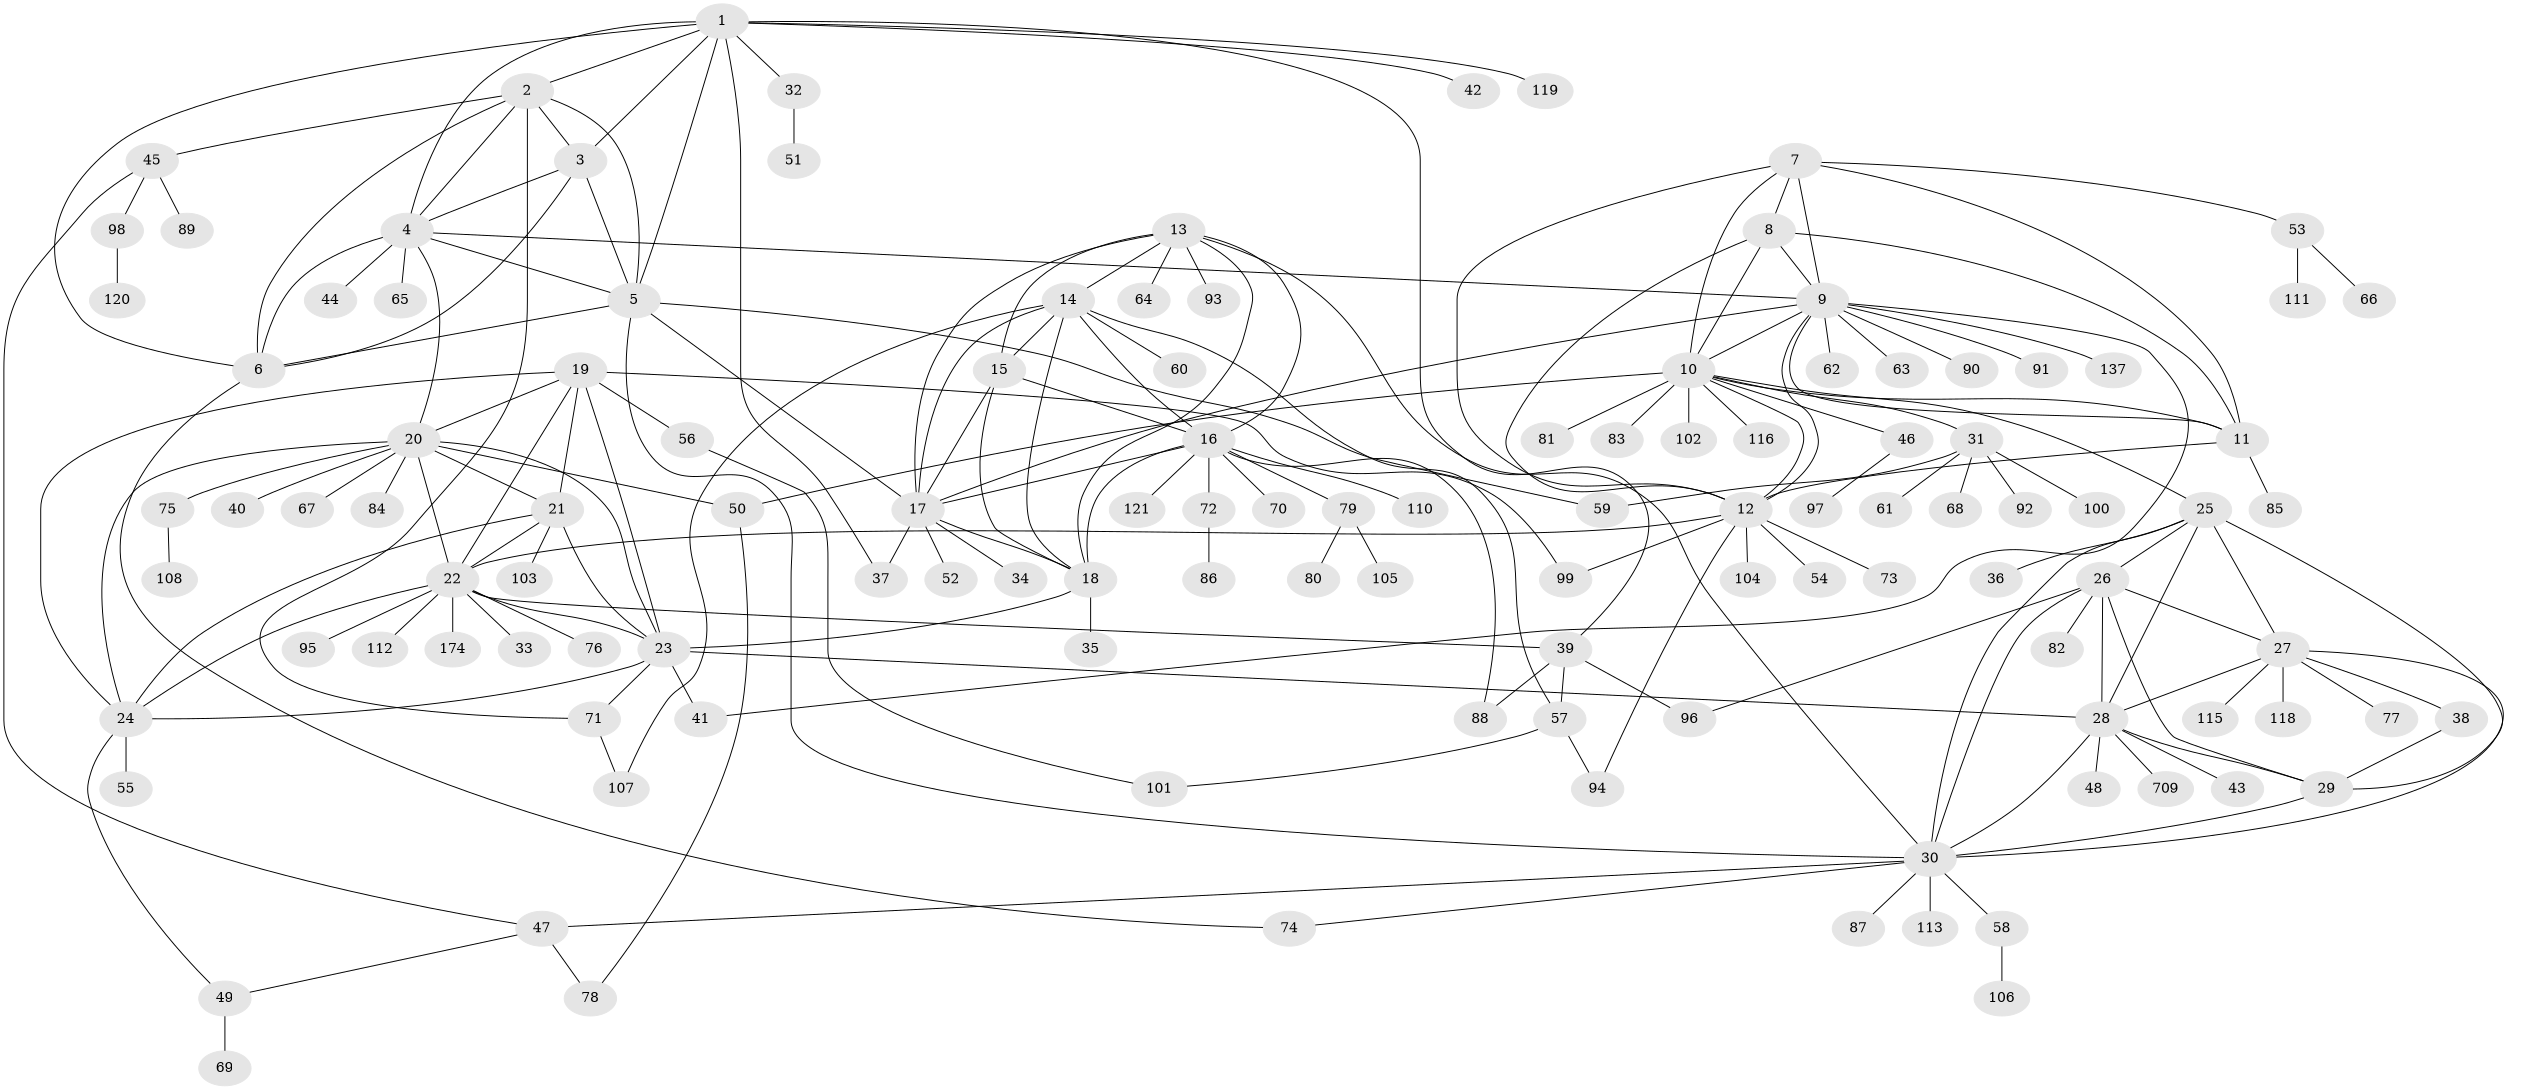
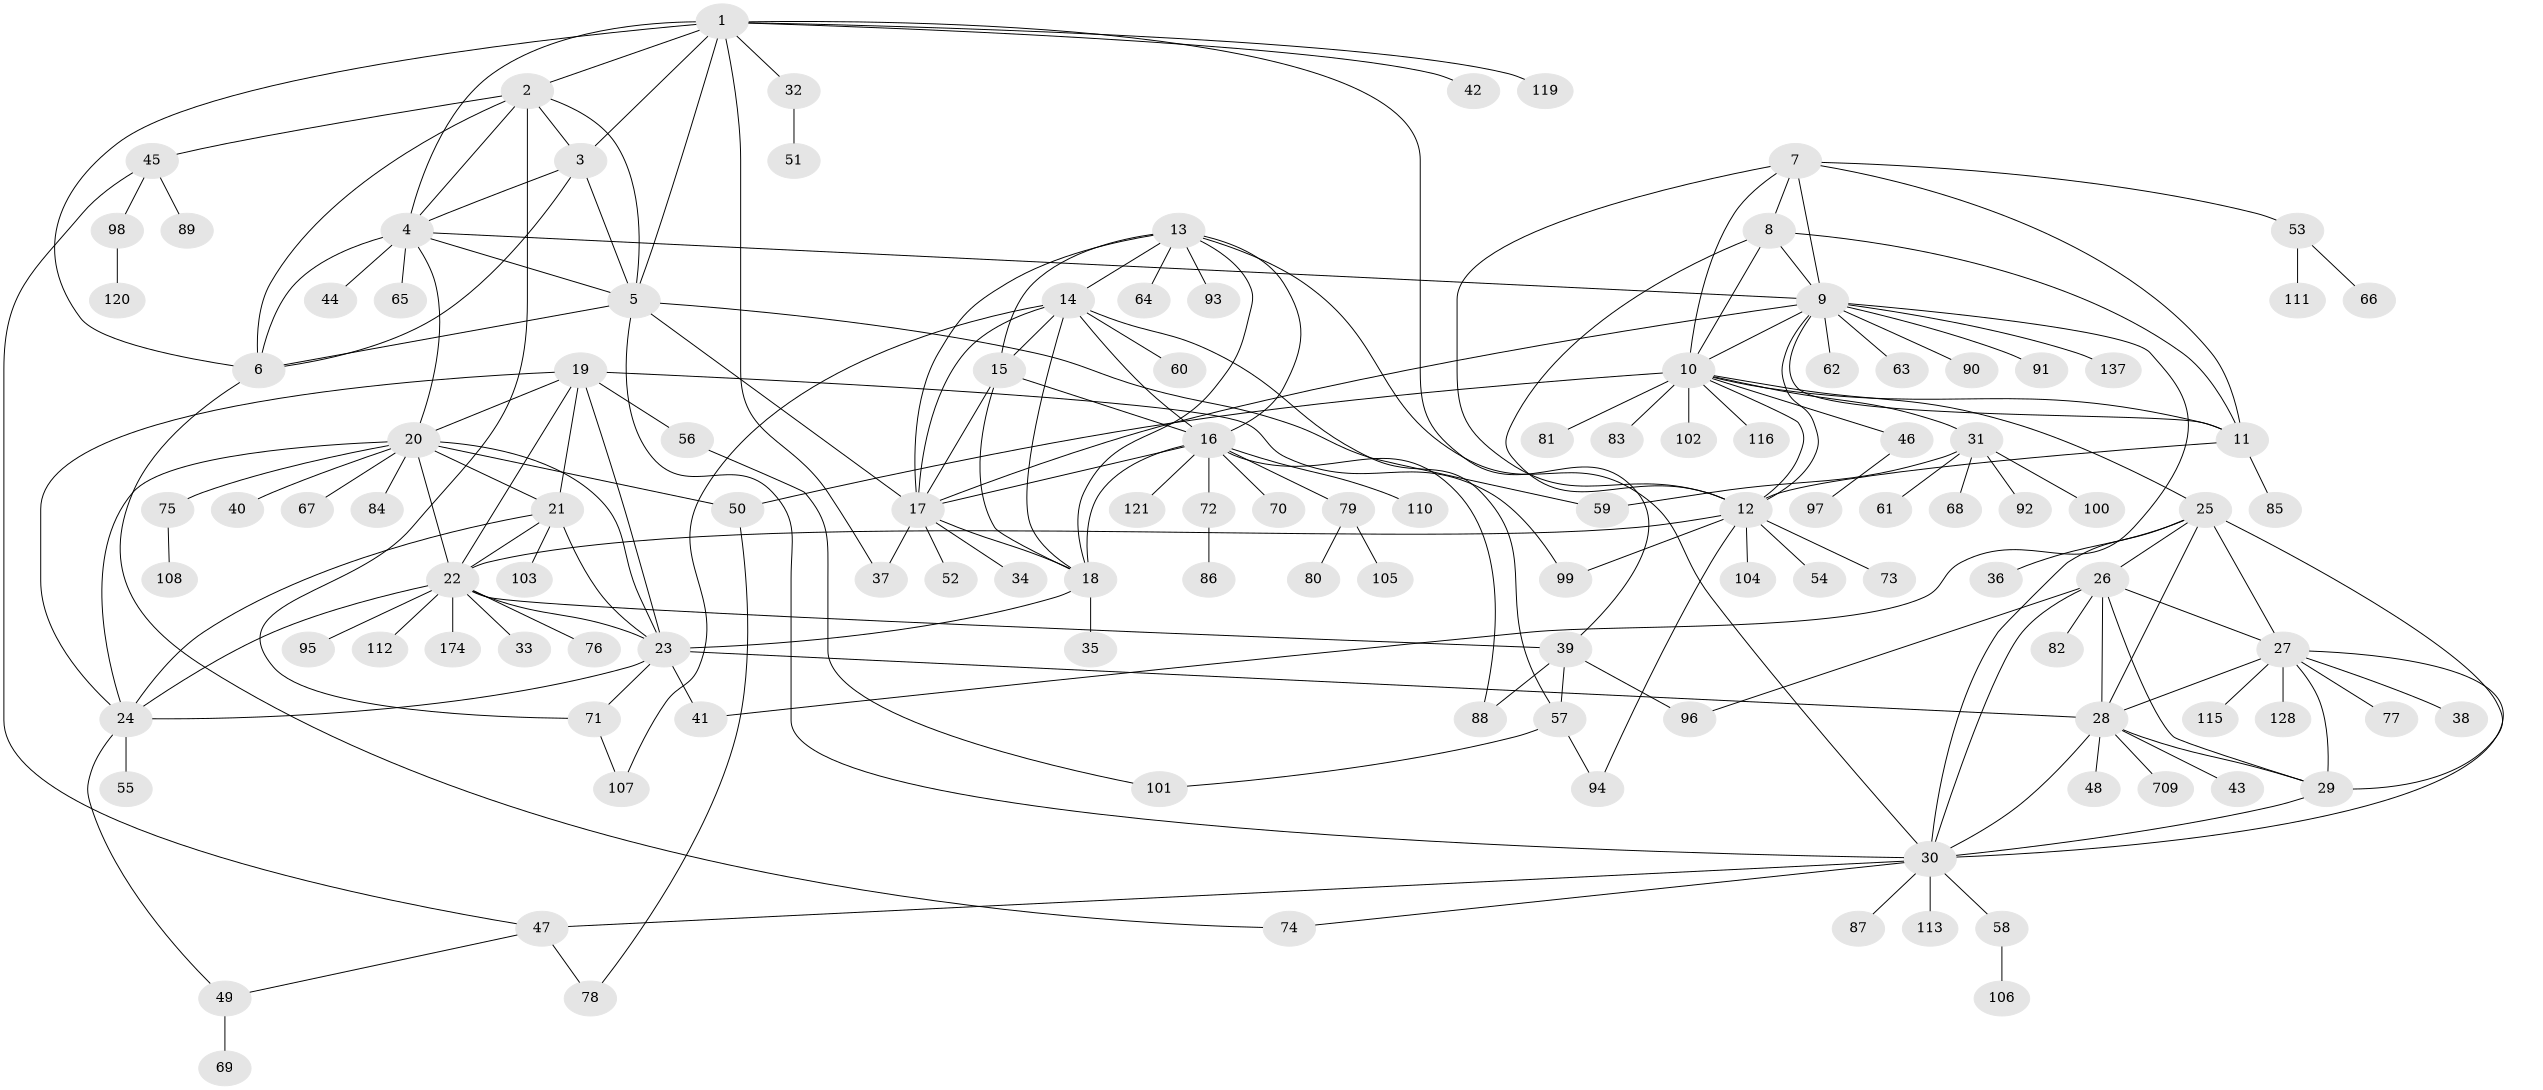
node "118": label "118" -> "128"
edge "38" -- "29": now "27" -- "29"
